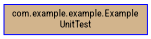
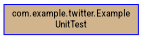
node "com.example.example.Example UnitTest": label "com.example.example.Example UnitTest" -> "com.example.twitter.Example UnitTest"
